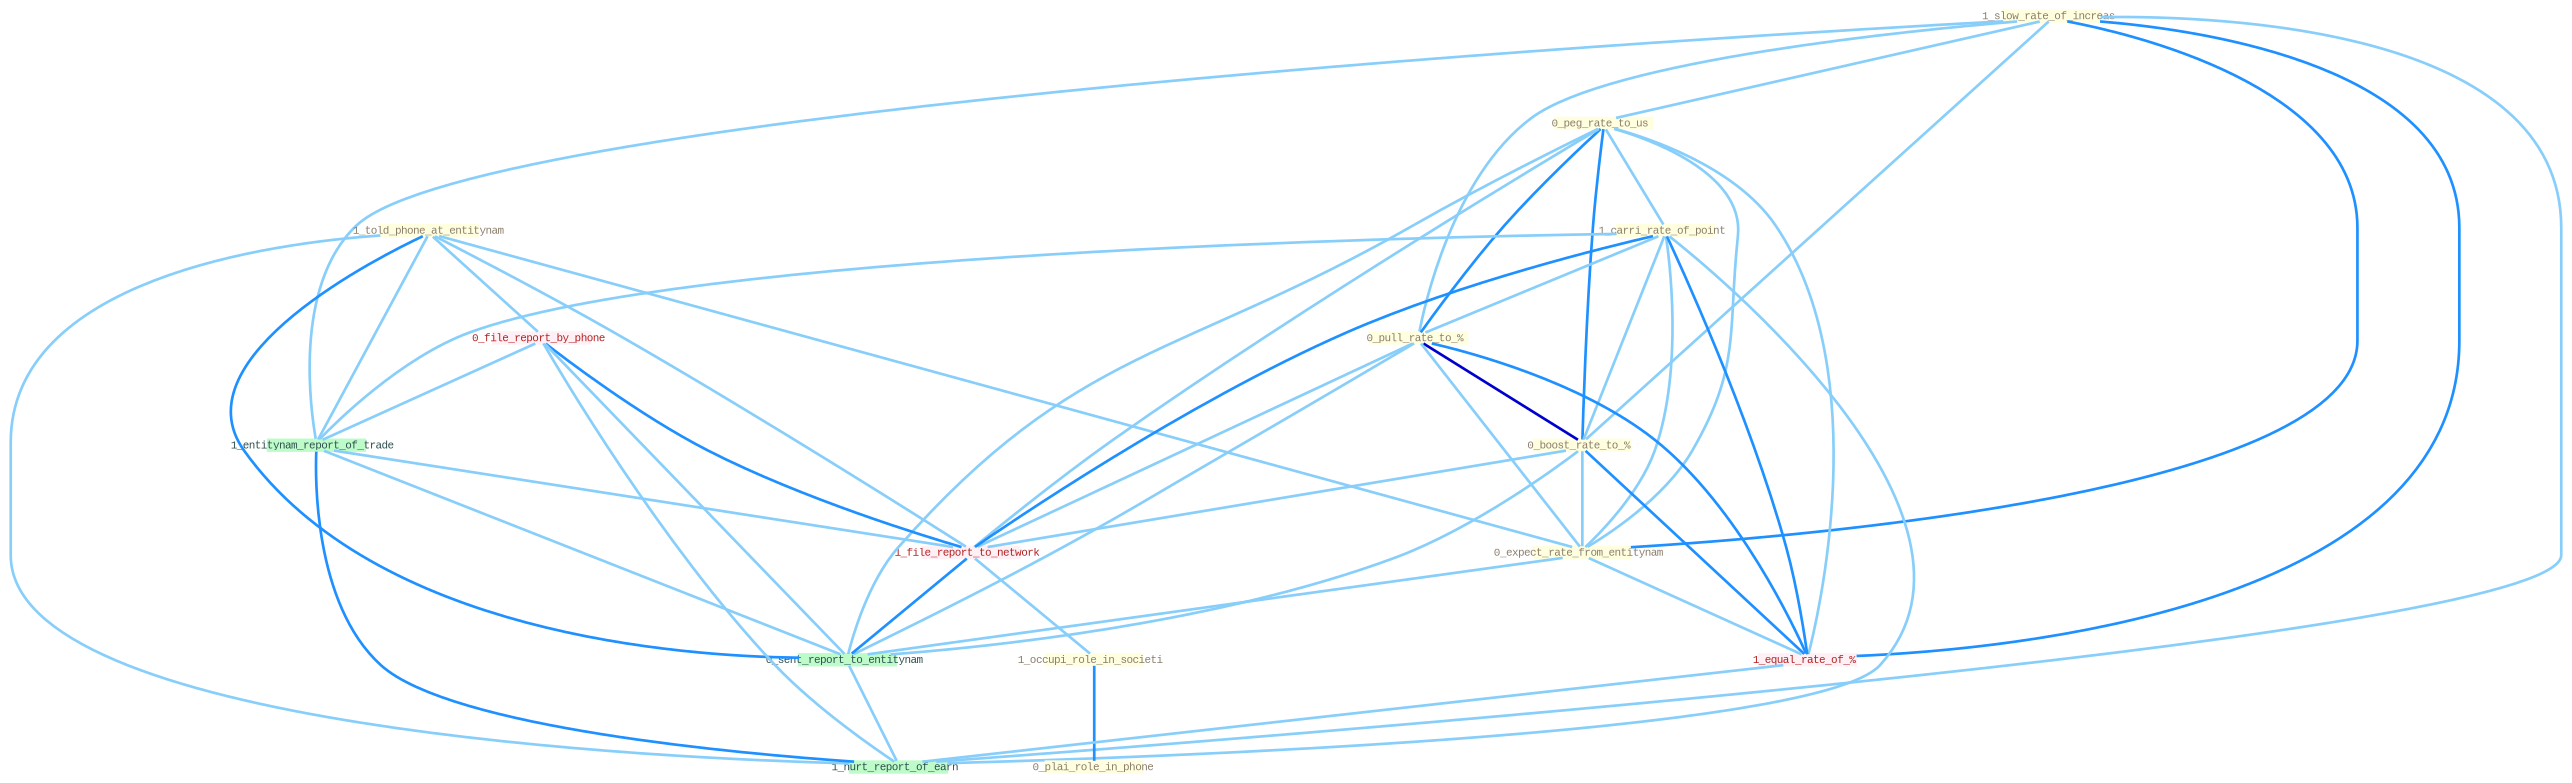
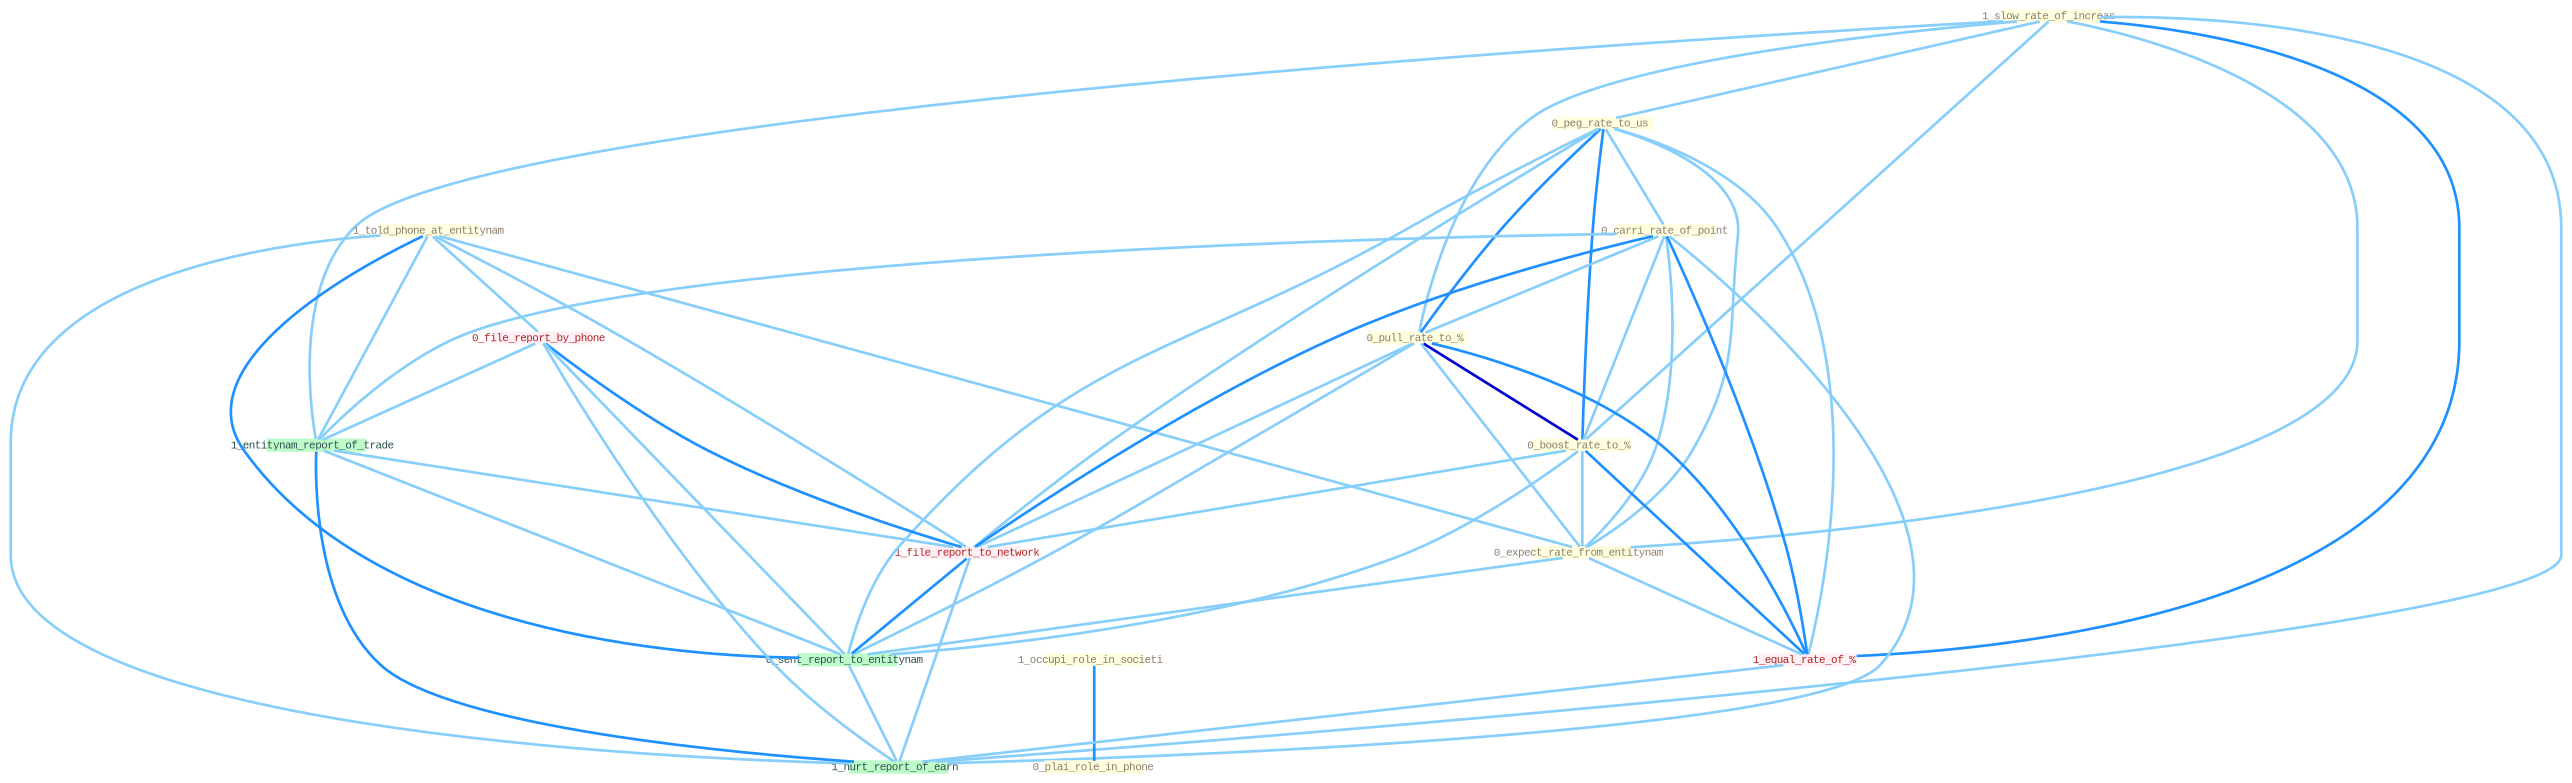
node "1_carri_rate_of_point": label "1_carri_rate_of_point" -> "0_carri_rate_of_point"
edge "1_slow_rate_of_increas" -- "0_expect_rate_from_entitynam": color #1e90ff -> #87cefa
edge "1_file_report_to_network" -- "1_occupi_role_in_societi": now "1_file_report_to_network" -- "1_hurt_report_of_earn"
